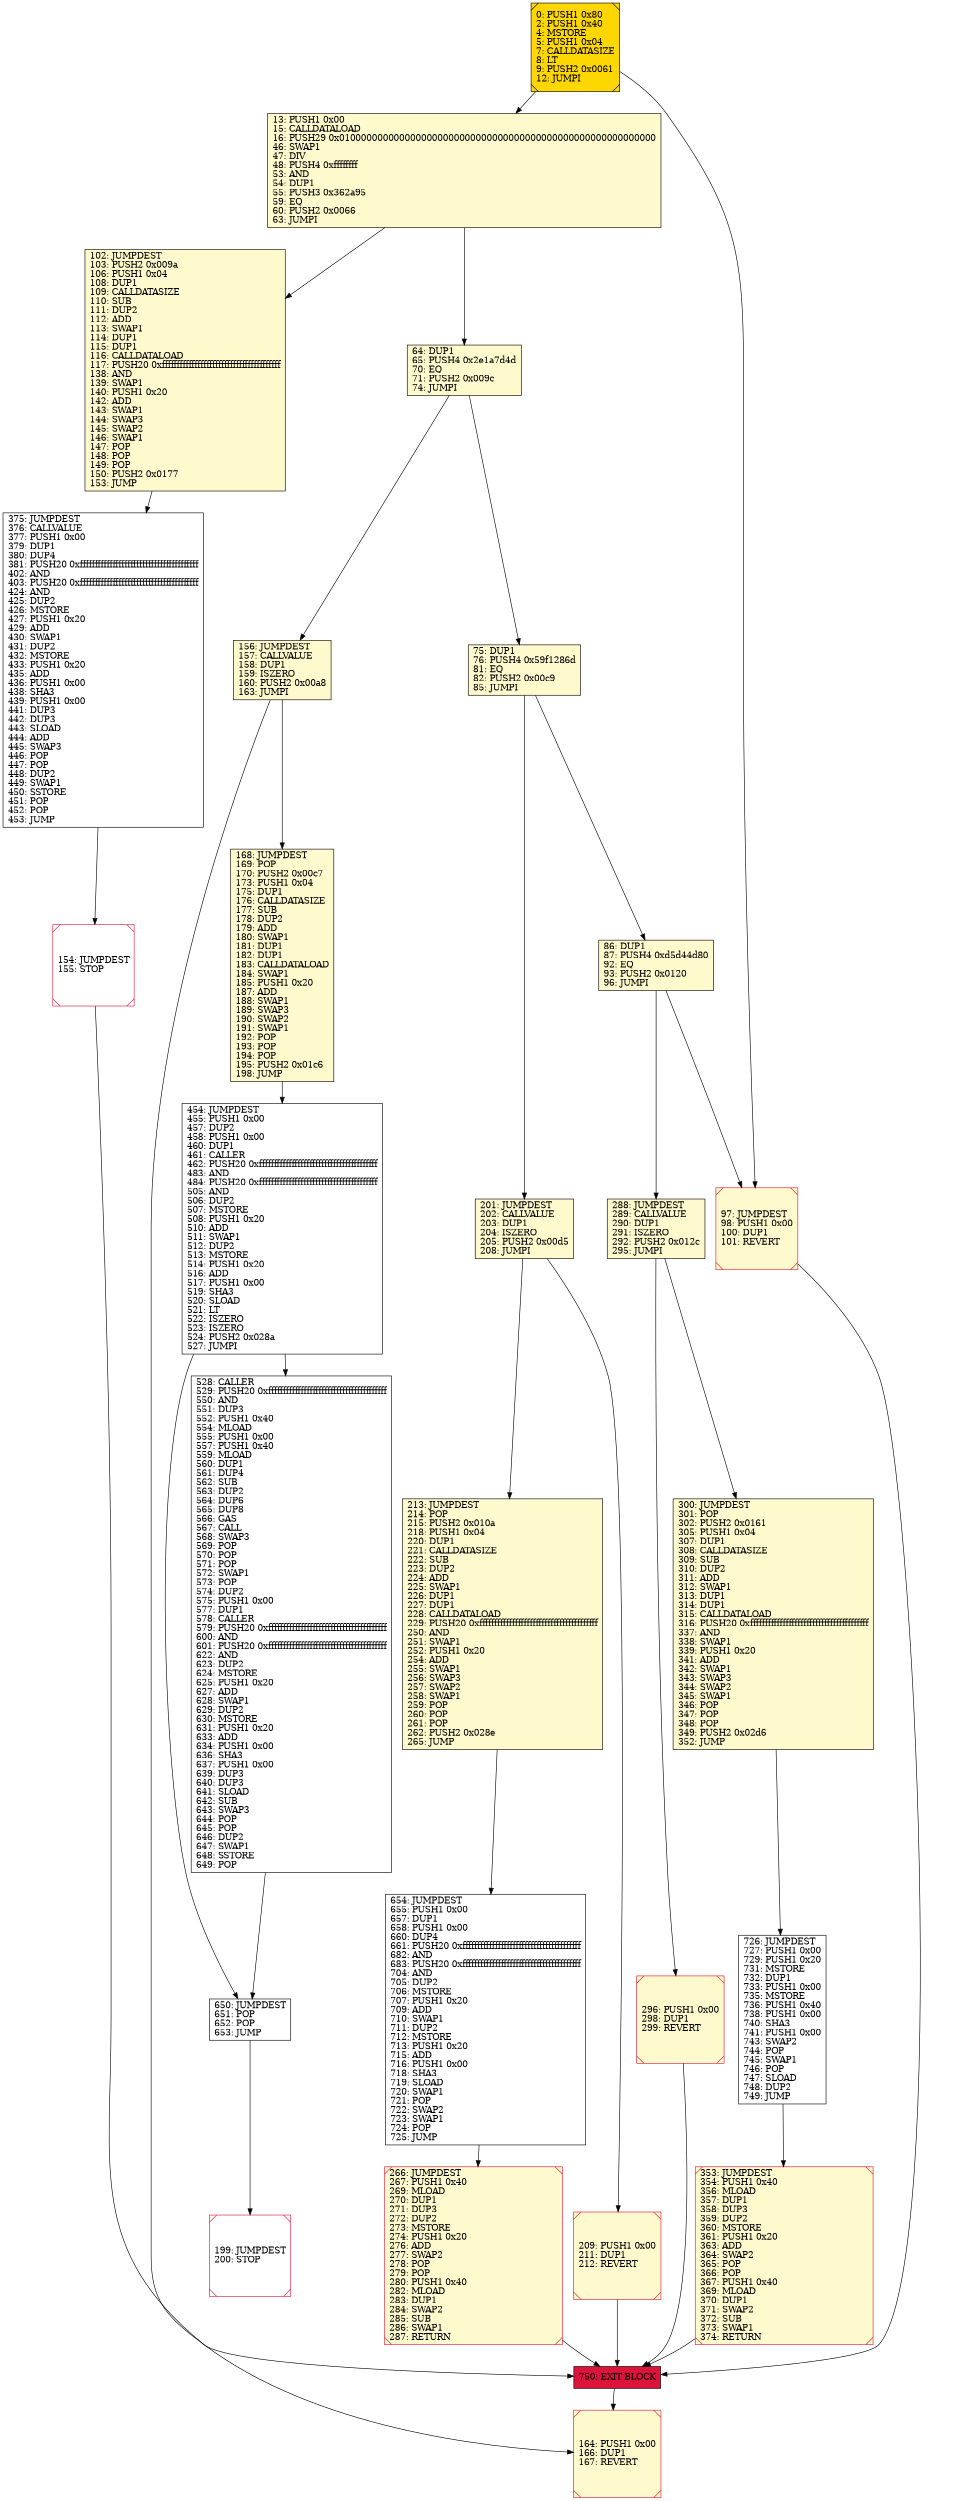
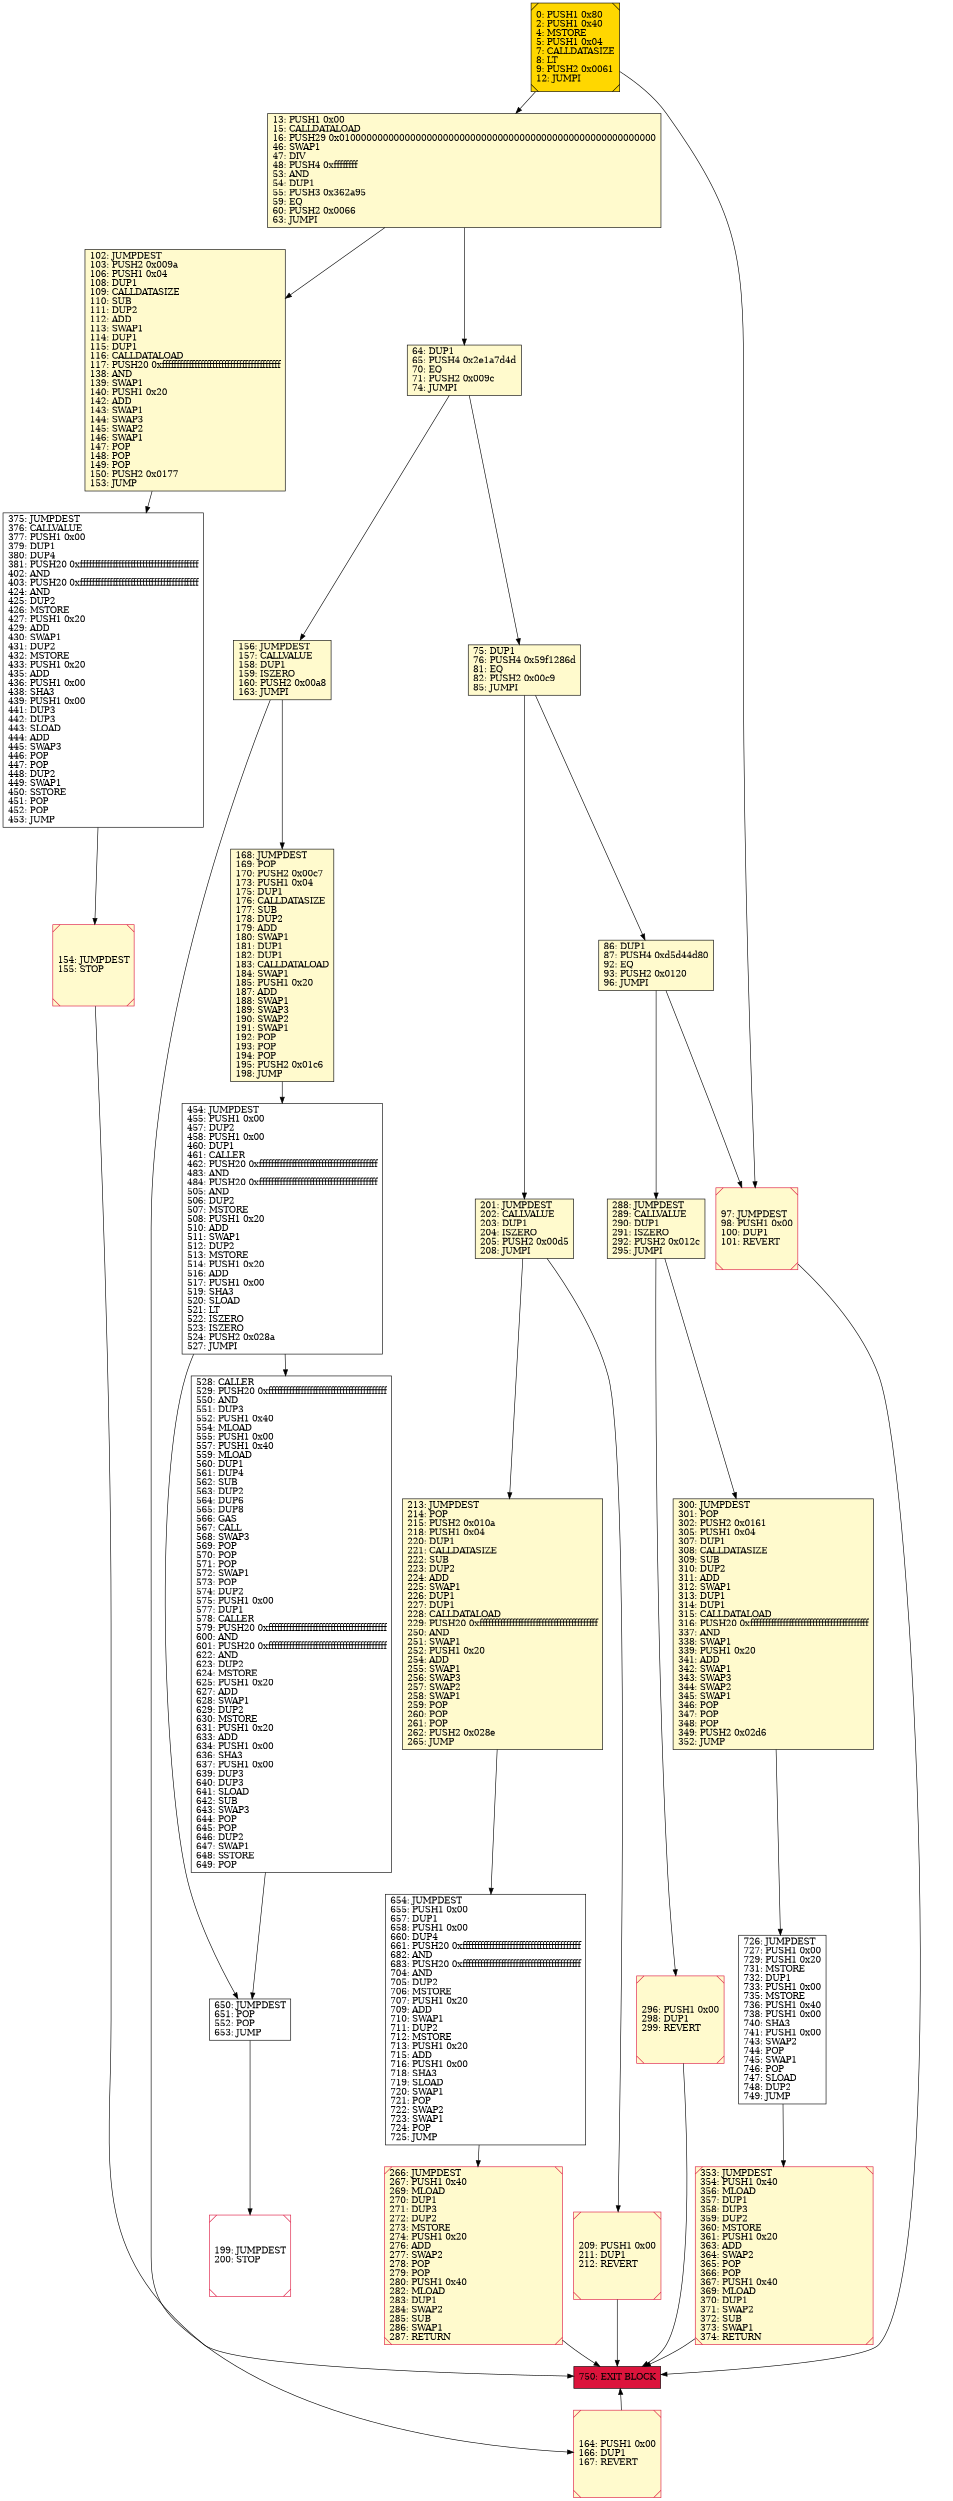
node "154: JUMPDEST 155: STOP": fillcolor white -> lemonchiffon
node "650: JUMPDEST 651: POP 652: POP 653: JUMP": label "650: JUMPDEST 651: POP 652: POP 653: JUMP" -> "650: JUMPDEST 651: POP 552: POP 653: JUMP"
edge "750: EXIT BLOCK" -> "164: PUSH1 0x00 166: DUP1 167: REVERT": reversed
